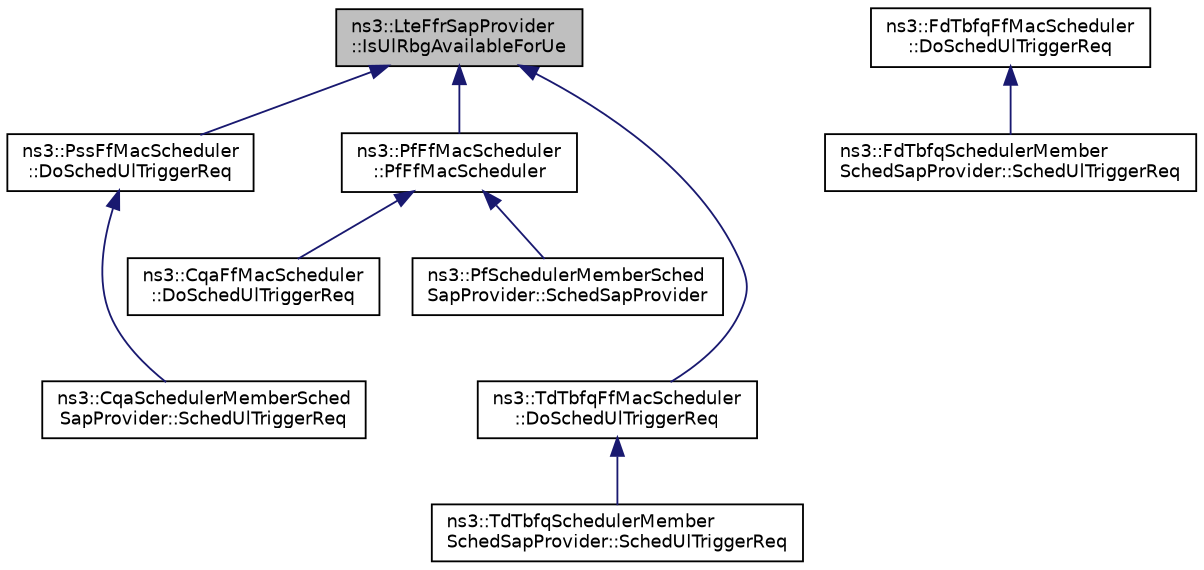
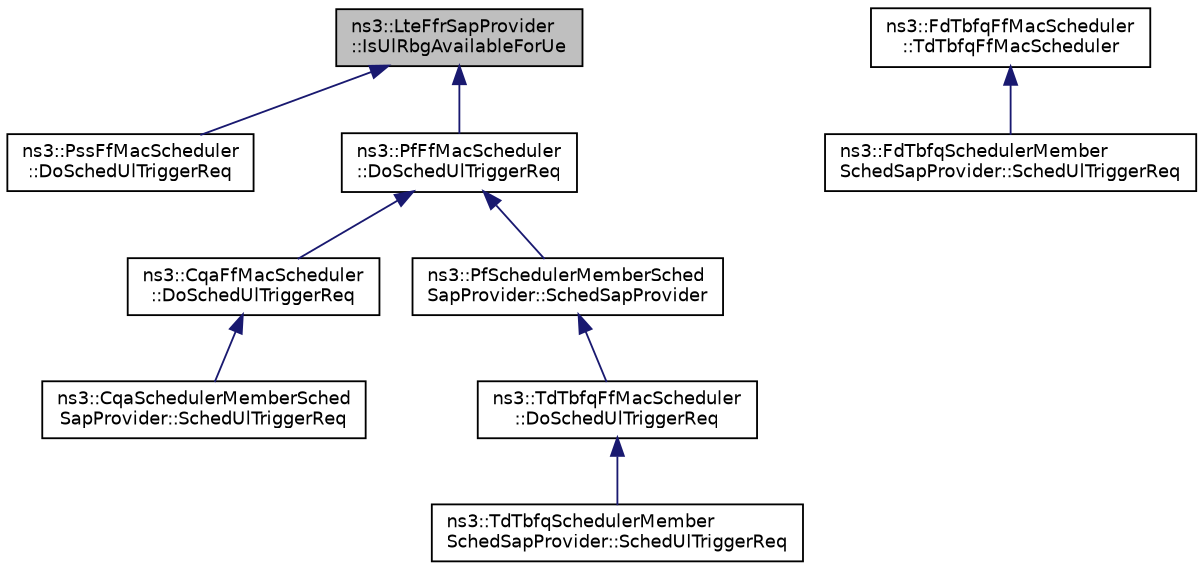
node "ns3::FdTbfqFfMacScheduler ::DoSchedUlTriggerReq": label "ns3::FdTbfqFfMacScheduler ::DoSchedUlTriggerReq" -> "ns3::FdTbfqFfMacScheduler ::TdTbfqFfMacScheduler"
node "ns3::PfFfMacScheduler ::PfFfMacScheduler": label "ns3::PfFfMacScheduler ::PfFfMacScheduler" -> "ns3::PfFfMacScheduler ::DoSchedUlTriggerReq"
edge "ns3::TdTbfqFfMacScheduler ::DoSchedUlTriggerReq" -> "ns3::LteFfrSapProvider ::IsUlRbgAvailableForUe": now "ns3::TdTbfqFfMacScheduler ::DoSchedUlTriggerReq" -> "ns3::PfSchedulerMemberSched SapProvider::SchedSapProvider"
edge "ns3::CqaSchedulerMemberSched SapProvider::SchedUlTriggerReq" -> "ns3::PssFfMacScheduler ::DoSchedUlTriggerReq": now "ns3::CqaSchedulerMemberSched SapProvider::SchedUlTriggerReq" -> "ns3::CqaFfMacScheduler ::DoSchedUlTriggerReq"
